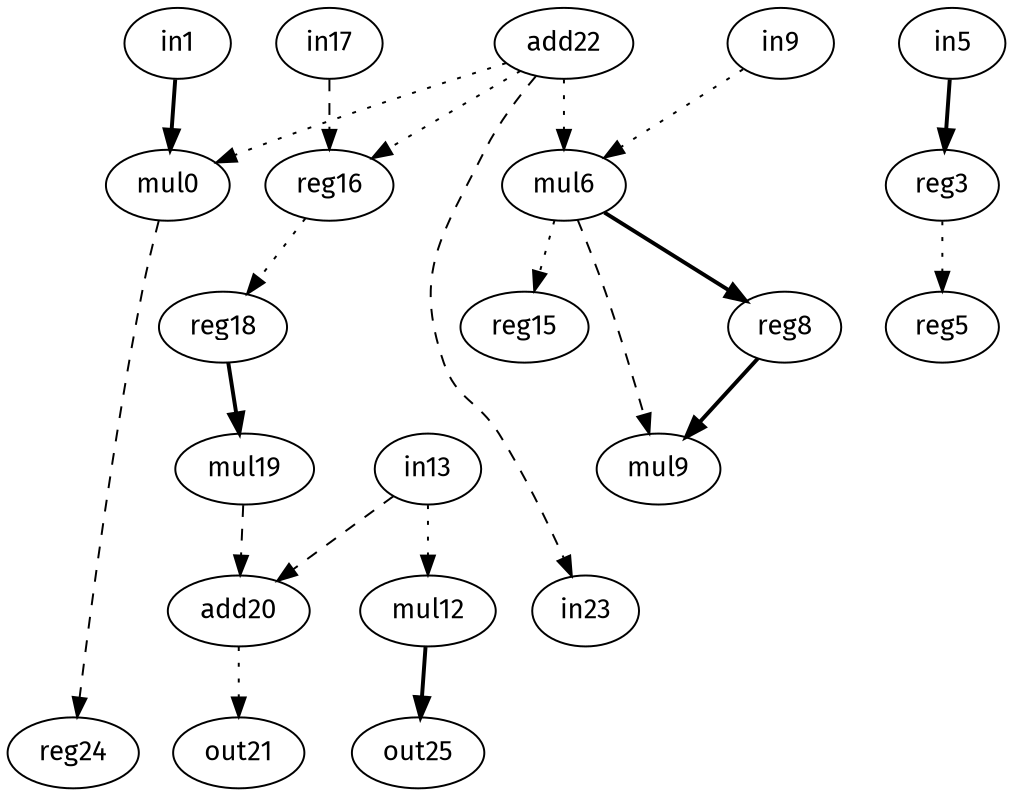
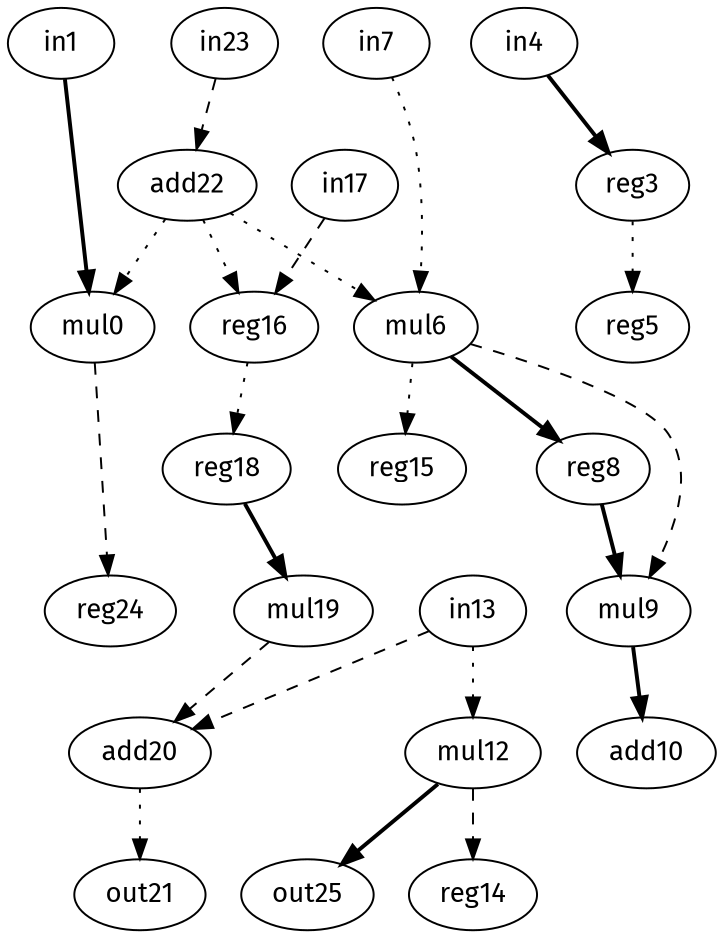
node "in9": label "in9" -> "in7"
node "in5": label "in5" -> "in4"
edge "add22" -> "in23": reversed
node "add10": added
node "reg14": added
